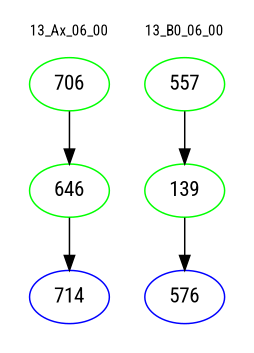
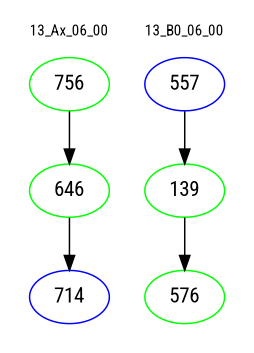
node "706": label "706" -> "756"
node "557": color green -> blue
node "576": color blue -> green
